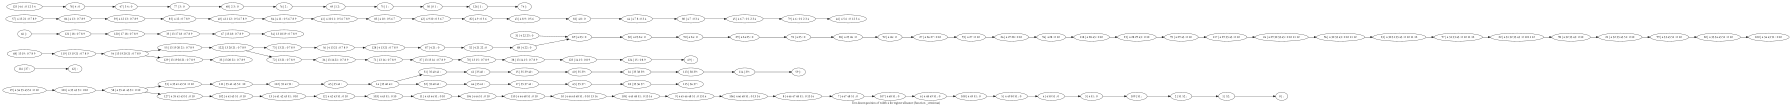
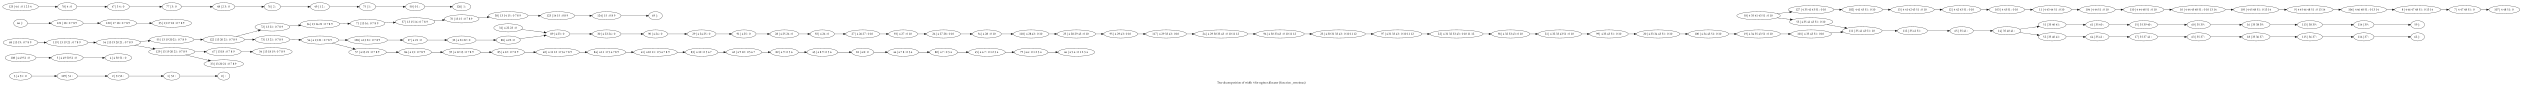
node "74 | :": removed
edge "35 | 13 17 18 : 0 7 8 9" -> "67 | 13 18 : 0 7 8 9": now "129 | 13 19 20 21 : 0 7 8 9" -> "67 | 13 18 : 0 7 8 9"
edge "100 | 4 34 43 51 : 0 10" -> "19 | 4 34 35 43 51 : 0 10": added
edge "115 | 36 37 :" -> "116 | 37 :": added
edge "56 | 4 13 21 : 0 7 8 9" -> "57 | 4 13 21 : 0 7 8 9": added
edge "101 | 4 35 43 51 : 0 10" -> "58 | 4 35 41 43 51 : 0 10": now "101 | 4 35 43 51 : 0 10" -> "111 | 35 41 43 51 : 10"
node "6 | 4 48 49 51 : 0": removed
edge "4 | 4 50 51 : 0" -> "3 | 4 51 : 0": removed
